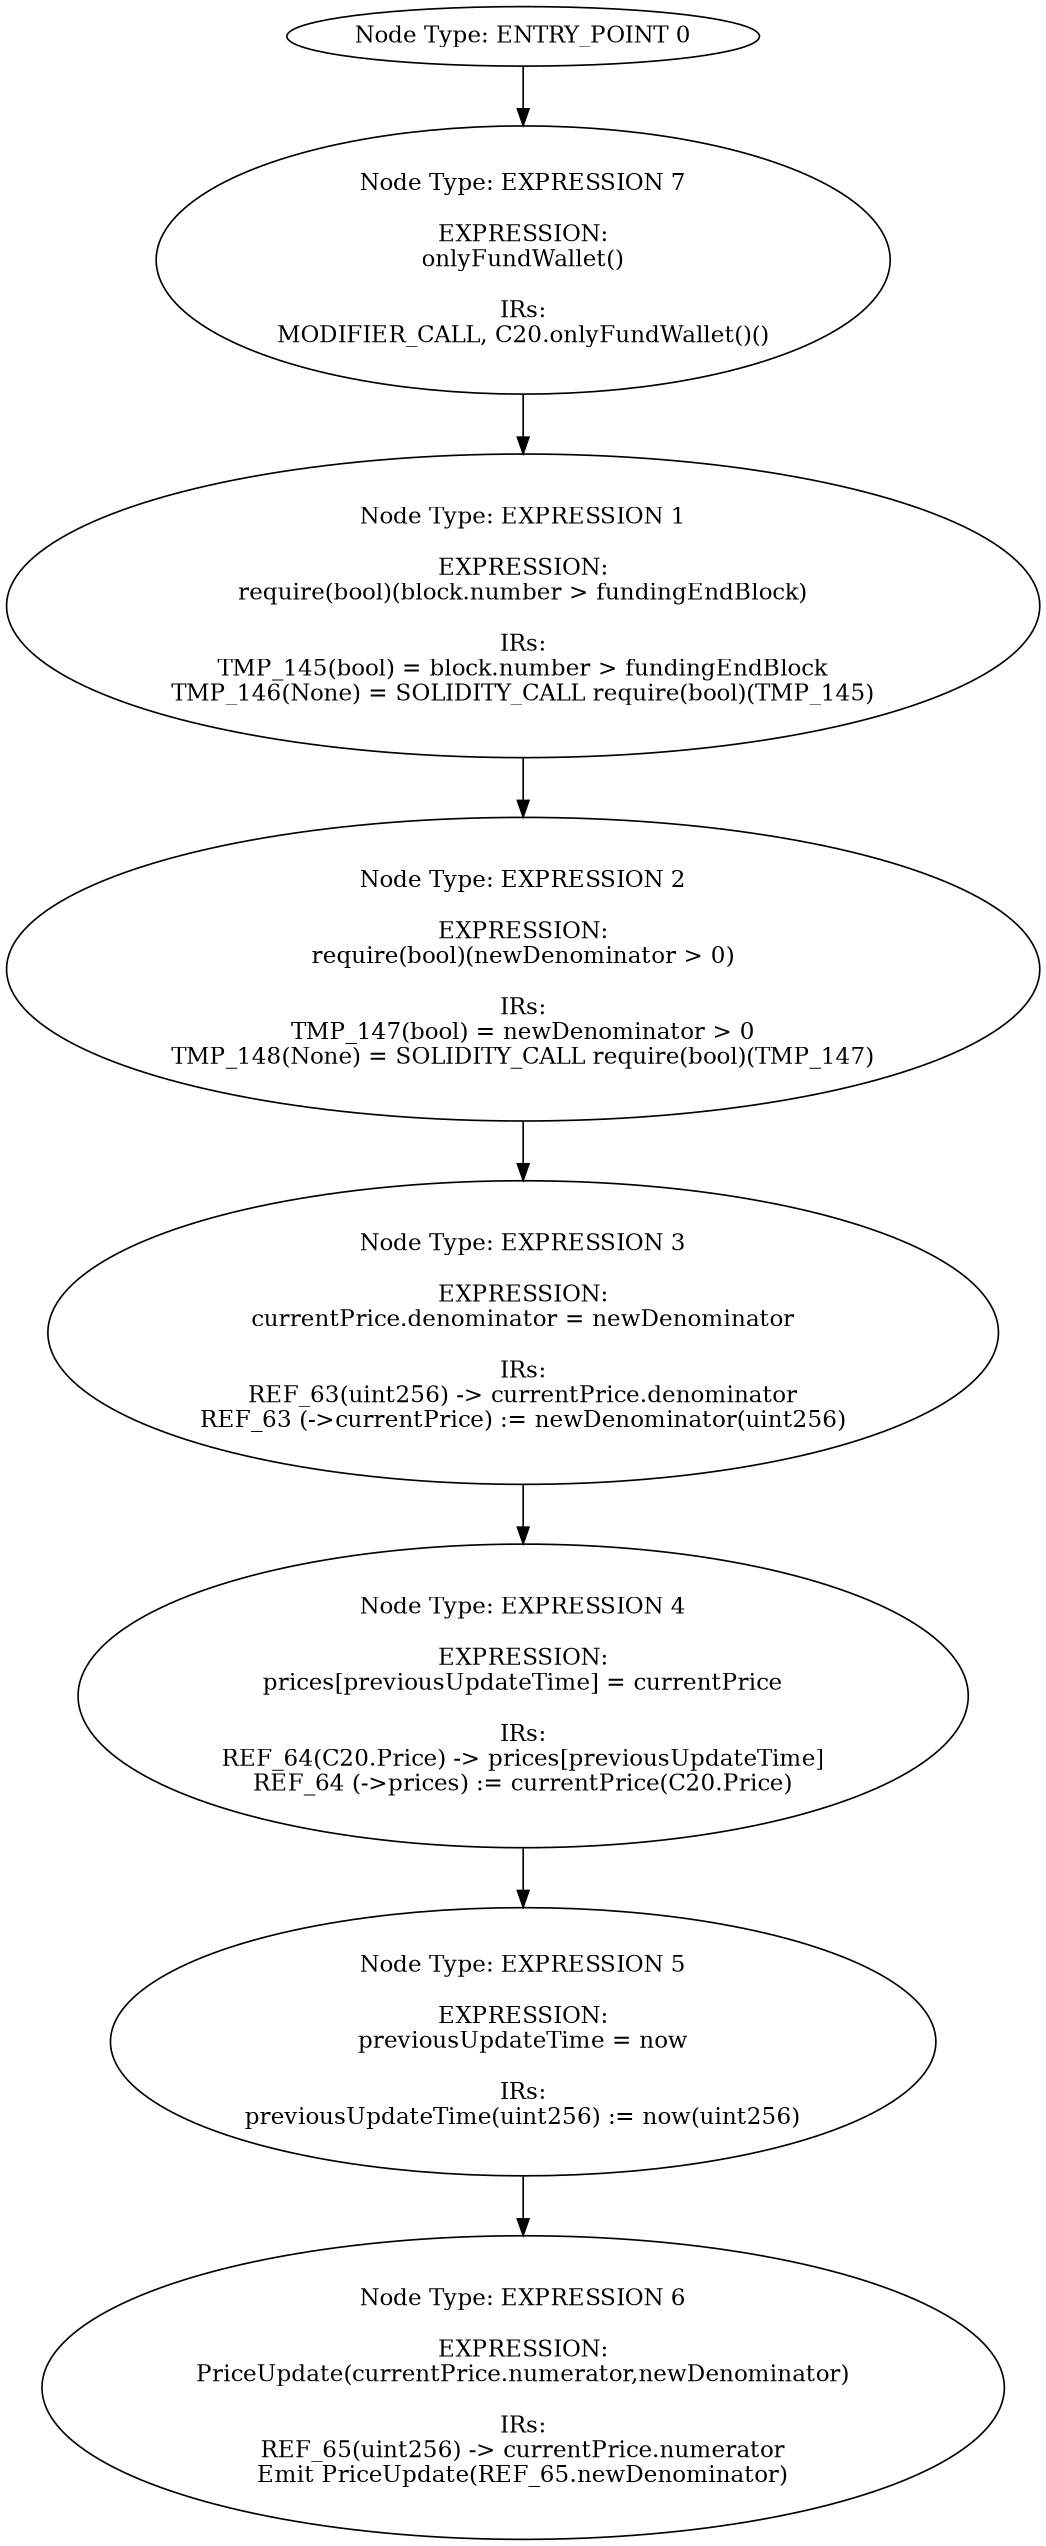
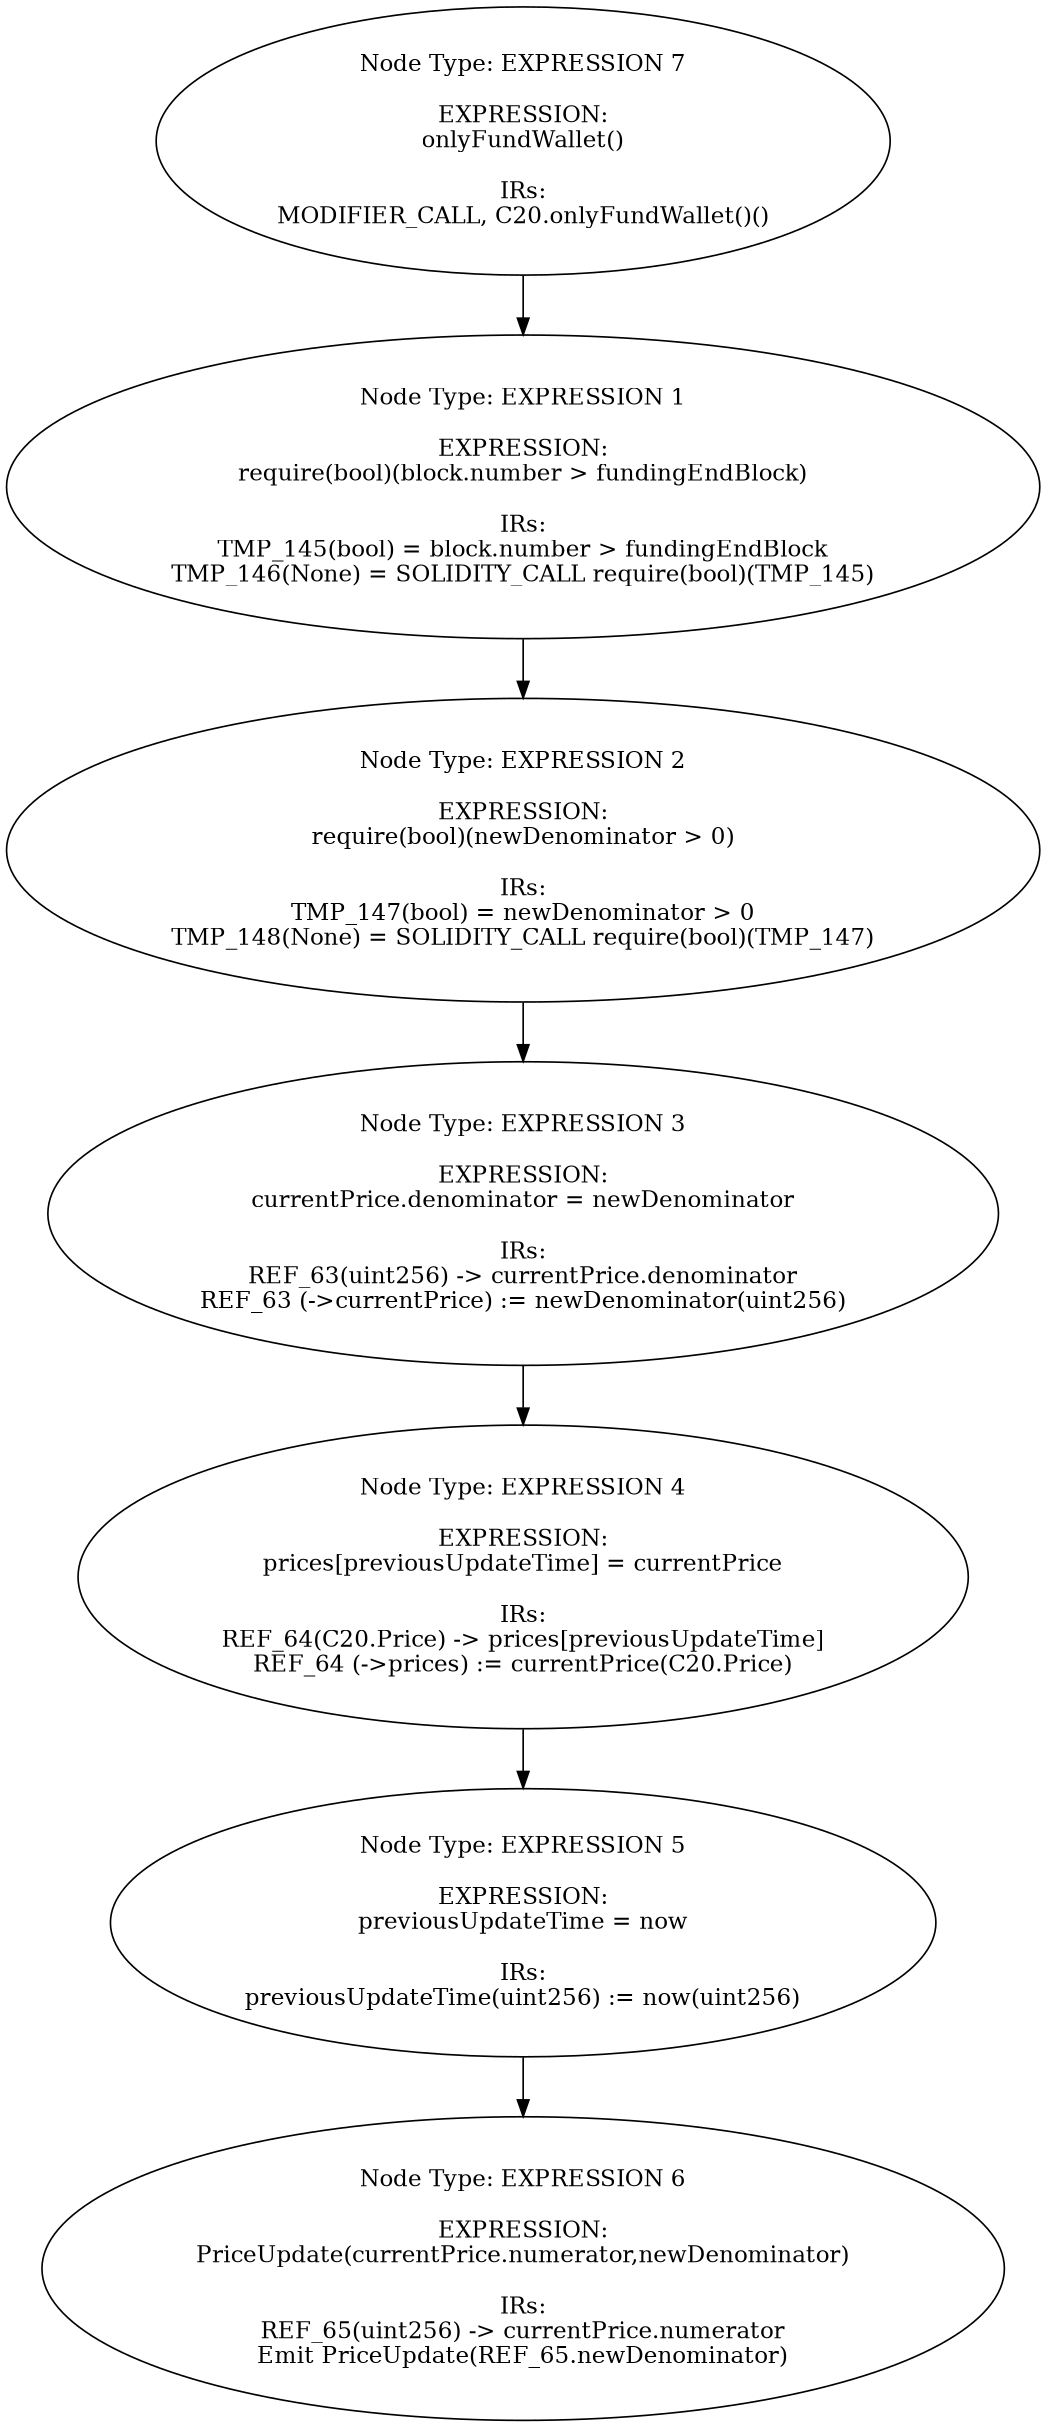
node "Node Type: ENTRY_POINT 0": removed
